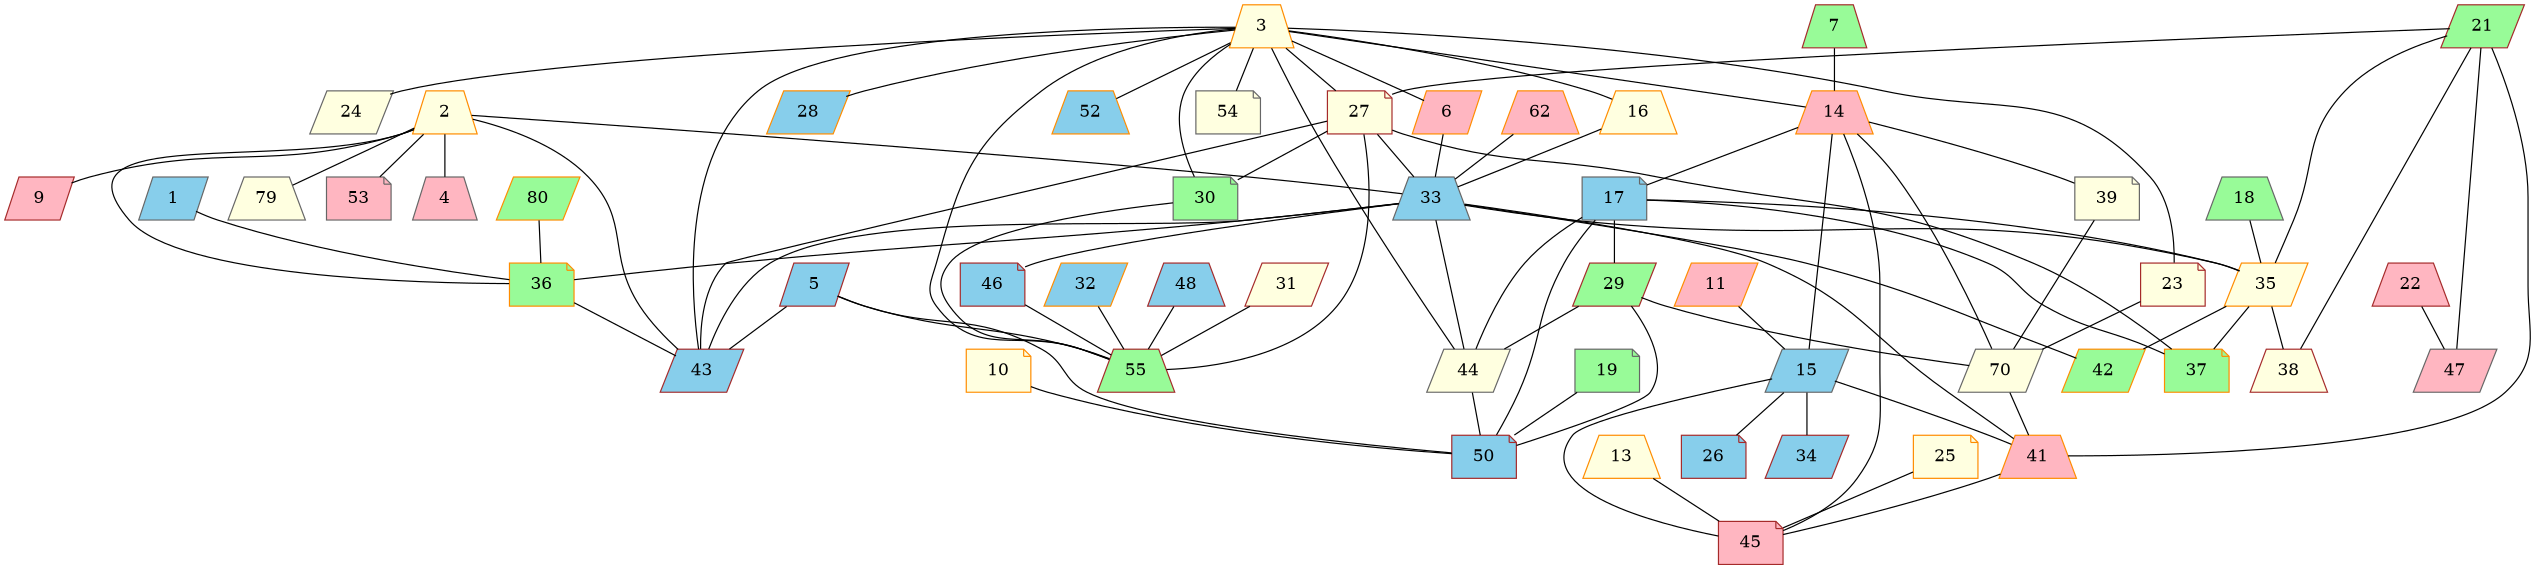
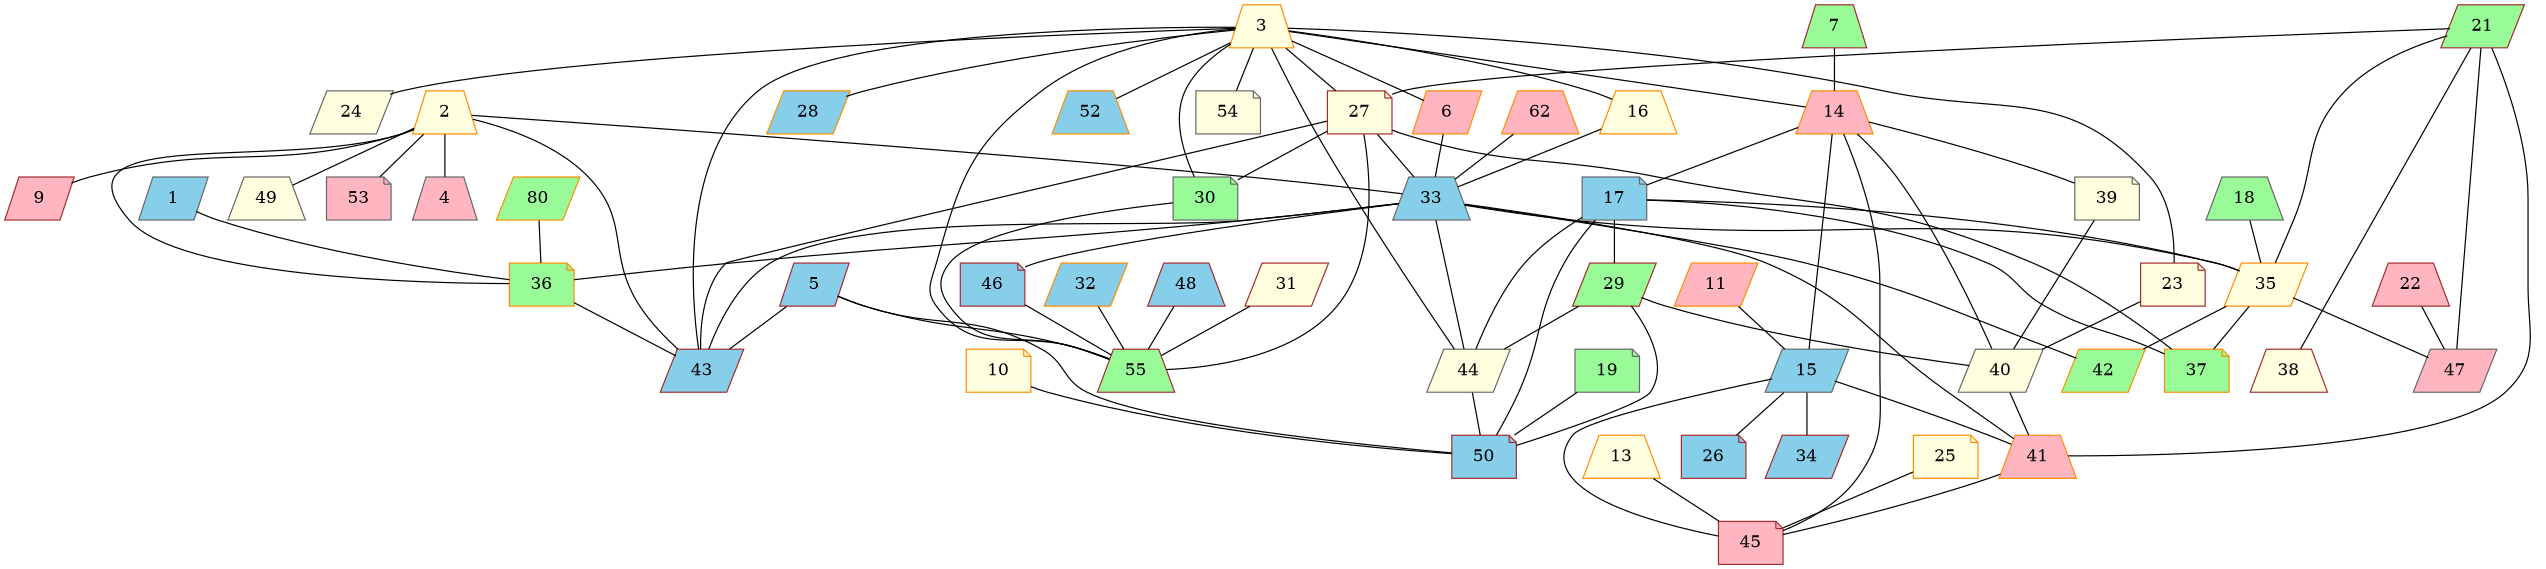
node "79": label "79" -> "49"
edge "35" -- "38": now "35" -- "47"
node "70": label "70" -> "40"
